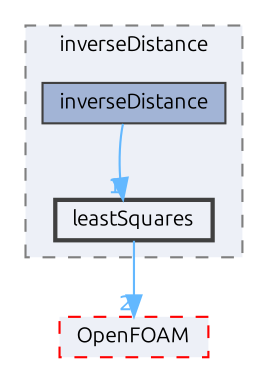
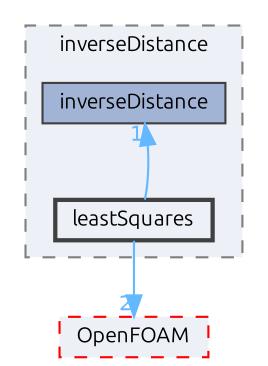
edge "inverseDistance" -> "leastSquares": reversed
